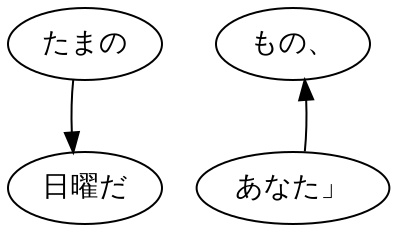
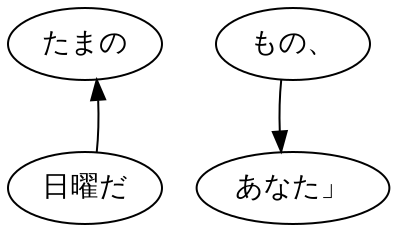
edge "たまの" -> "日曜だ": reversed
edge "あなた」" -> "もの、": reversed
